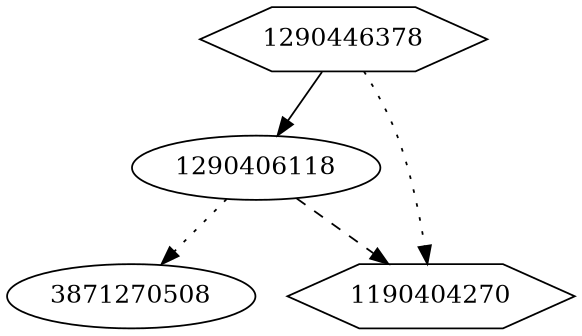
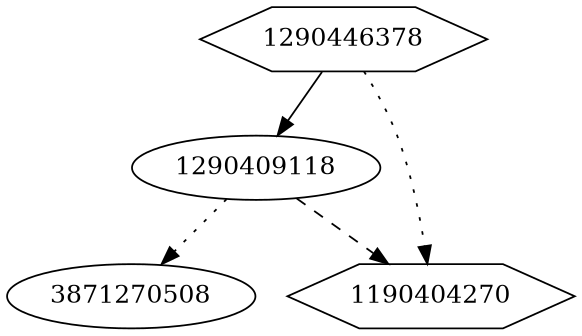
node "1290406118": label "1290406118" -> "1290409118"
